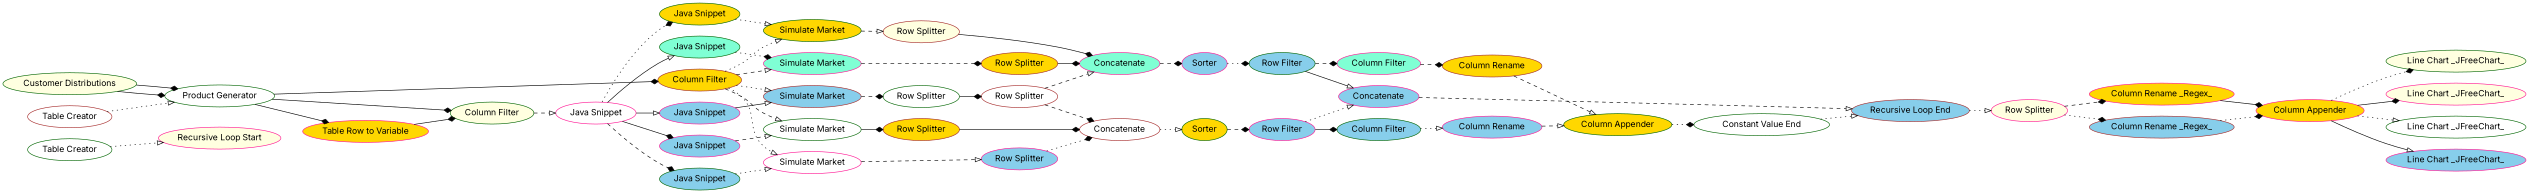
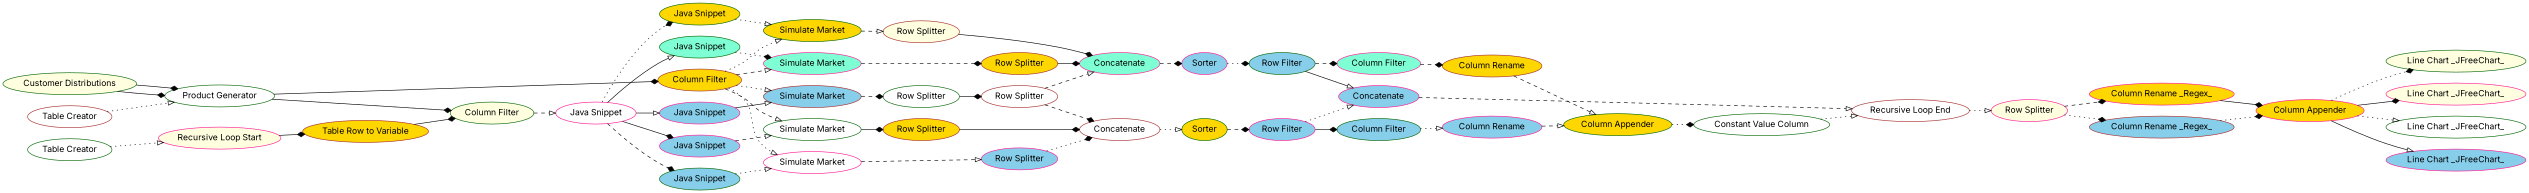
node "Recursive Loop End": fillcolor skyblue -> white
edge "Product Generator" -> "Table Row to Variable": now "Recursive Loop Start" -> "Table Row to Variable"
node "Constant Value End": label "Constant Value End" -> "Constant Value Column"
node "Table Row to Variable": color deeppink -> brown
